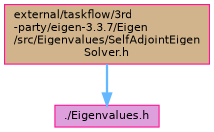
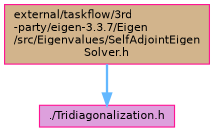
node "./Eigenvalues.h": label "./Eigenvalues.h" -> "./Tridiagonalization.h"
